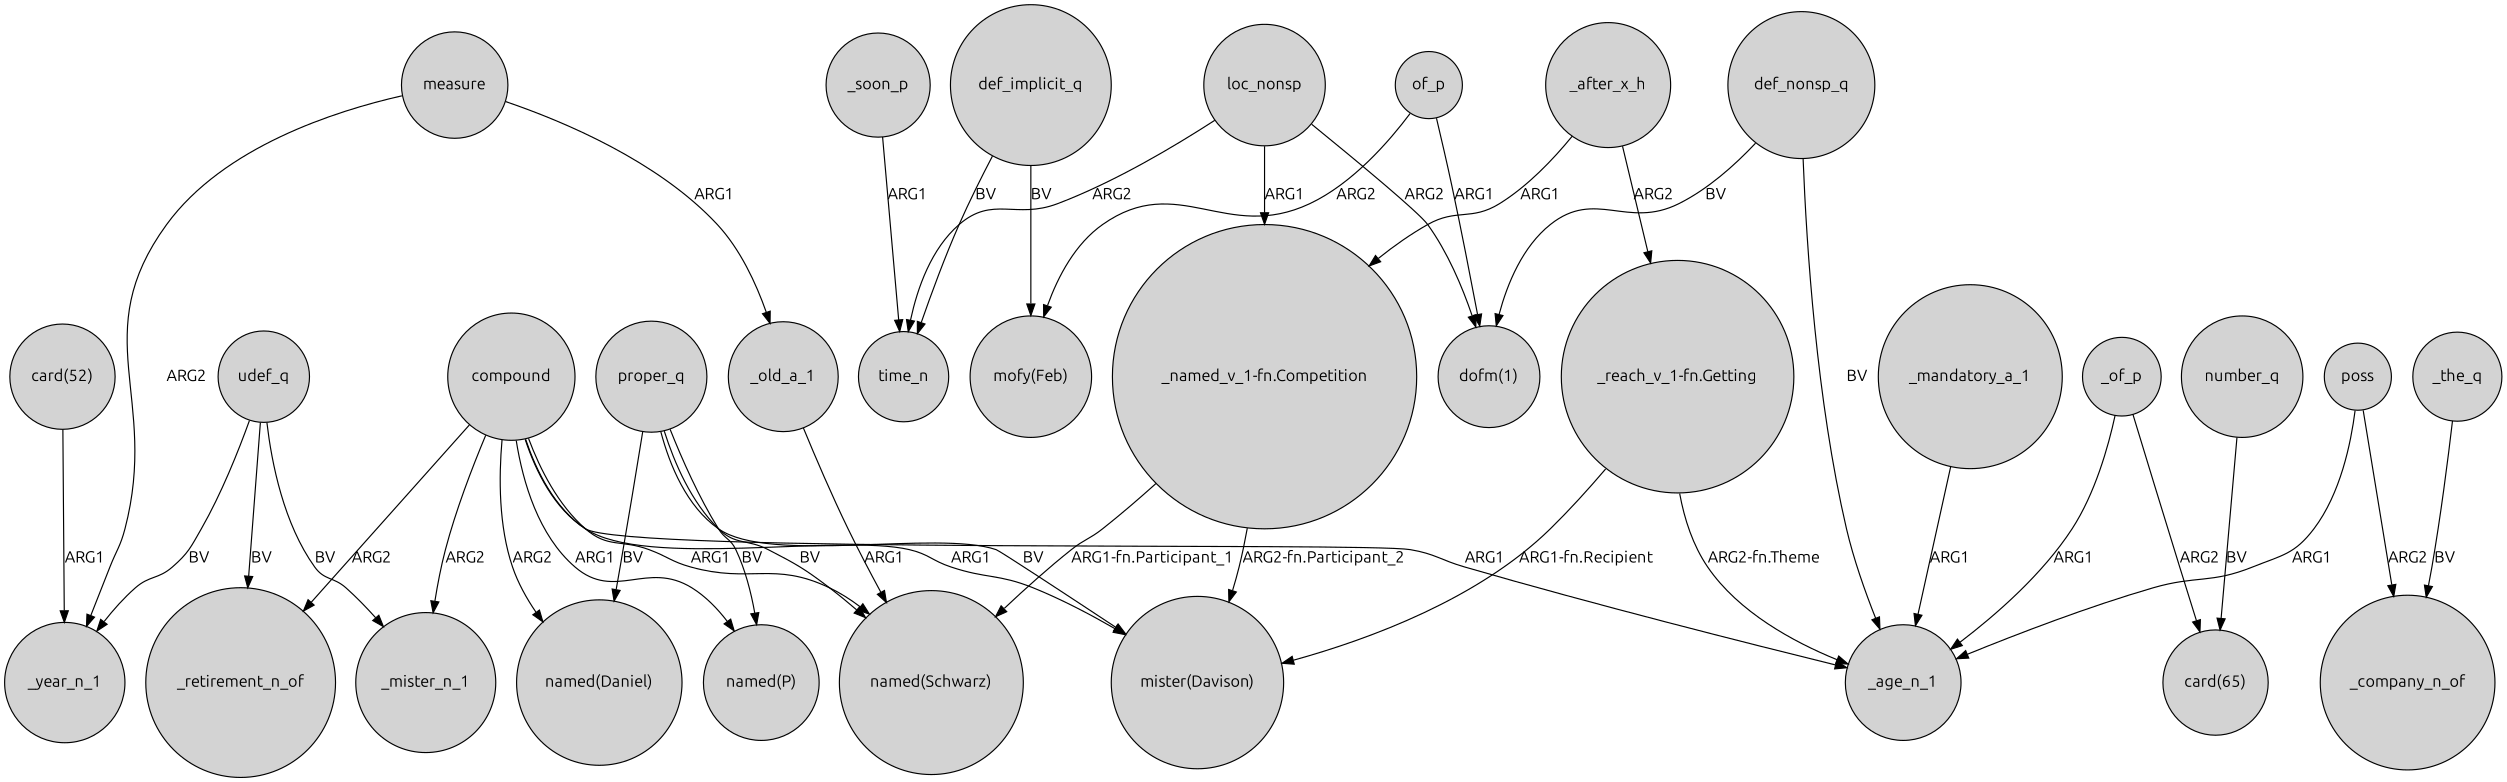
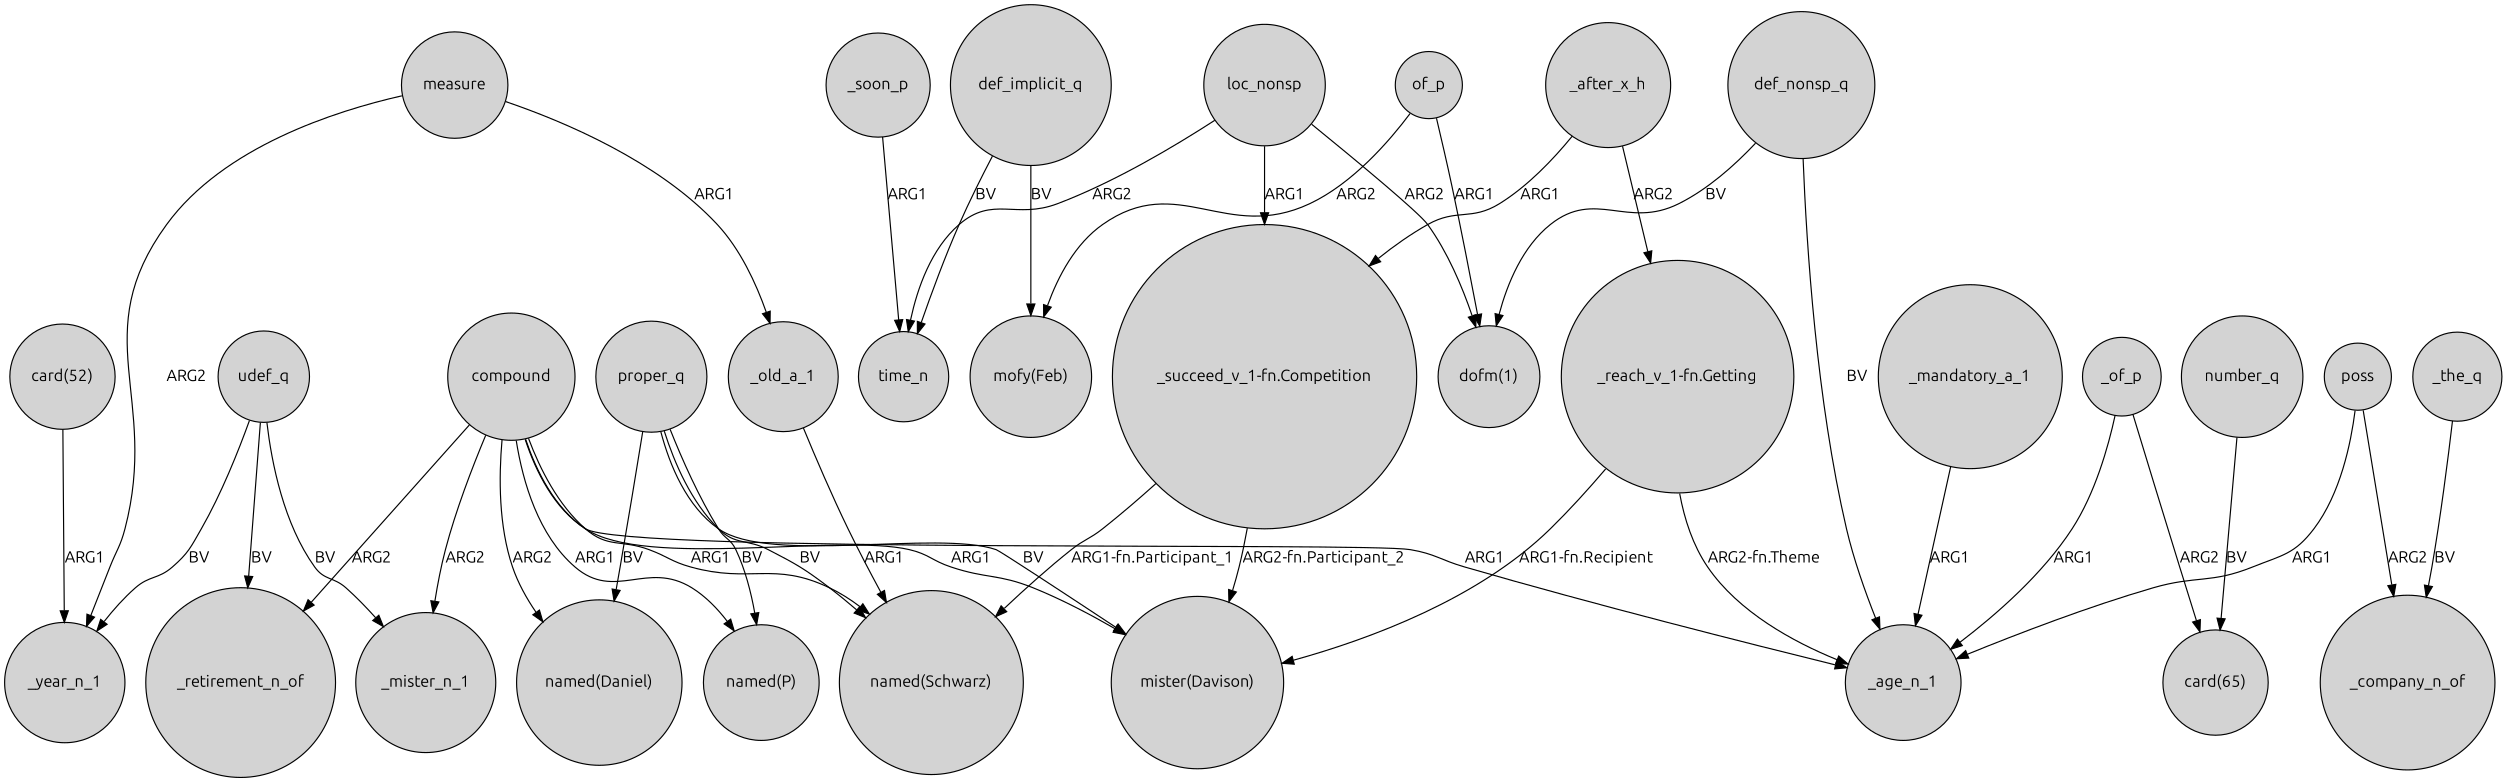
node "_named_v_1-fn.Competition": label "_named_v_1-fn.Competition" -> "_succeed_v_1-fn.Competition"
